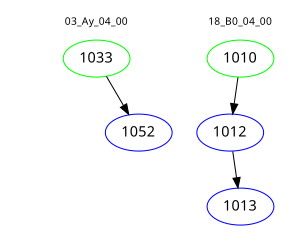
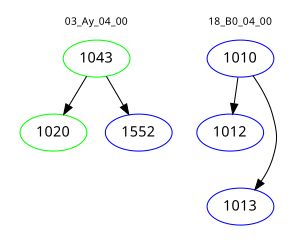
node "1033": label "1033" -> "1043"
node "1010": color green -> blue
node "1020": added
node "1052": label "1052" -> "1552"
edge "1012" -> "1013": now "1010" -> "1013"
